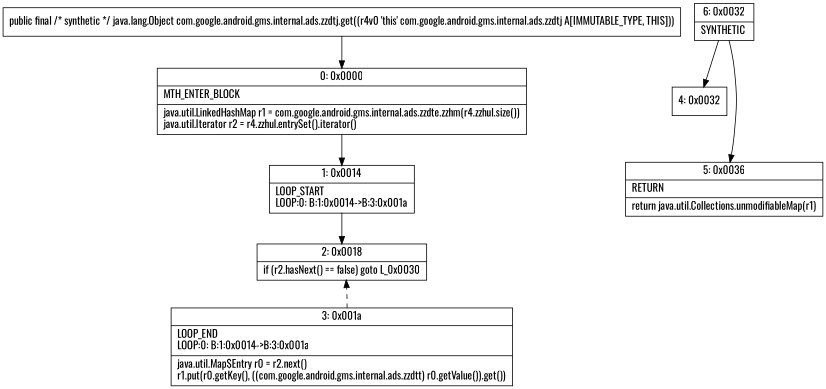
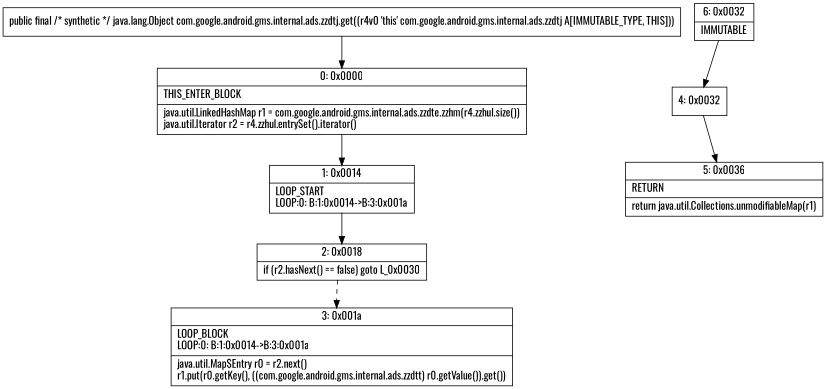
node "6: 0x0032": text "SYNTHETIC" -> "IMMUTABLE"
node "0: 0x0000": text "MTH_ENTER_BLOCK" -> "THIS_ENTER_BLOCK"
edge "6: 0x0032" -> "5: 0x0036": now "4: 0x0032" -> "5: 0x0036"
edge "3: 0x001a" -> "2: 0x0018": reversed
node "3: 0x001a": text "LOOP_END" -> "LOOP_BLOCK"
